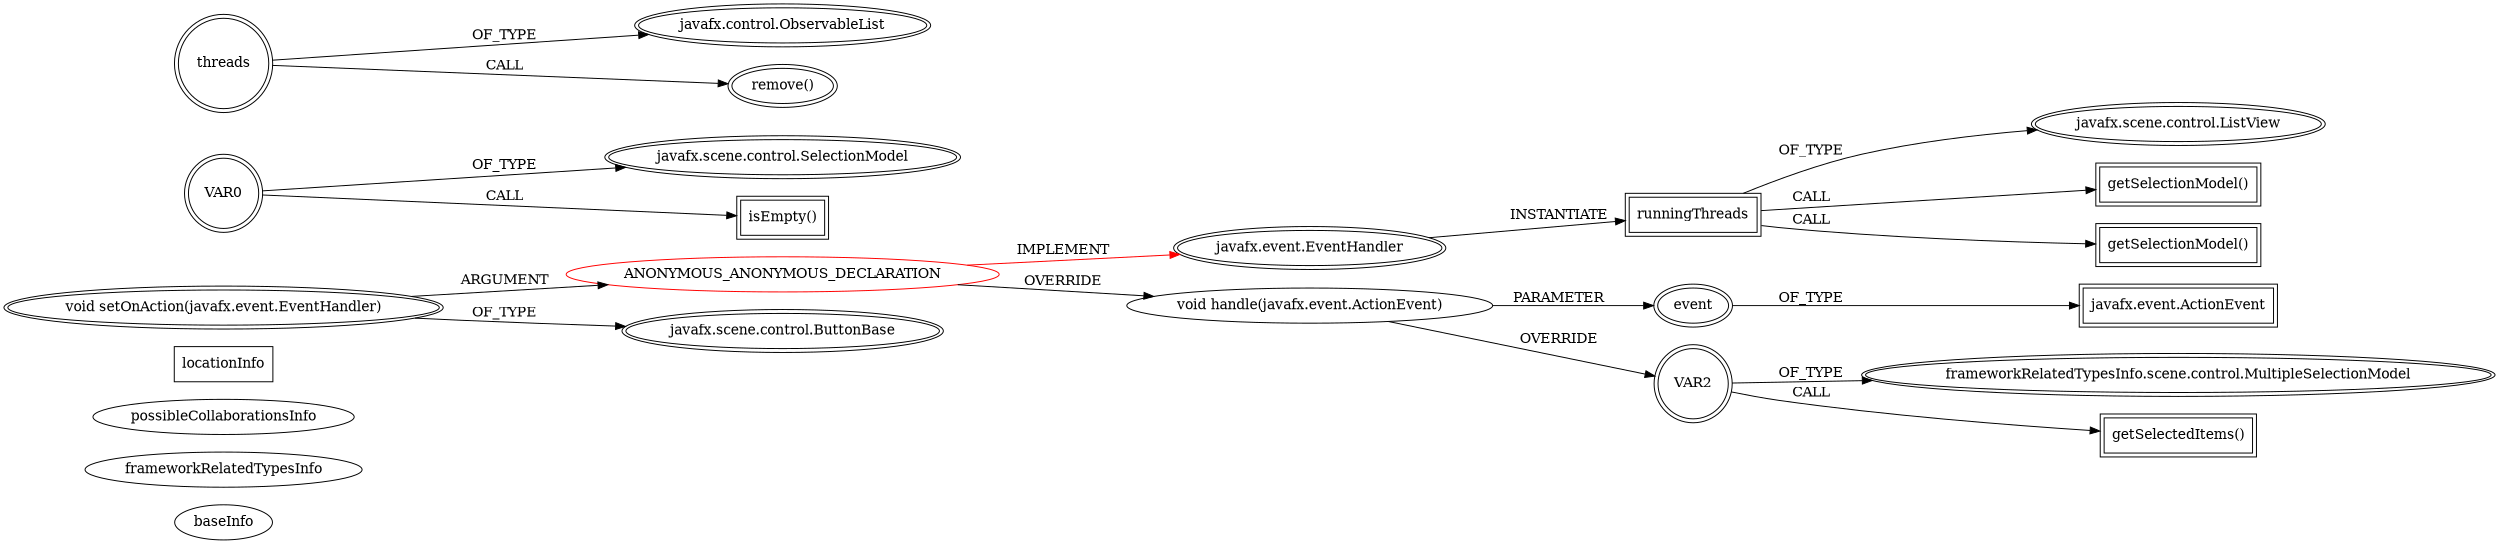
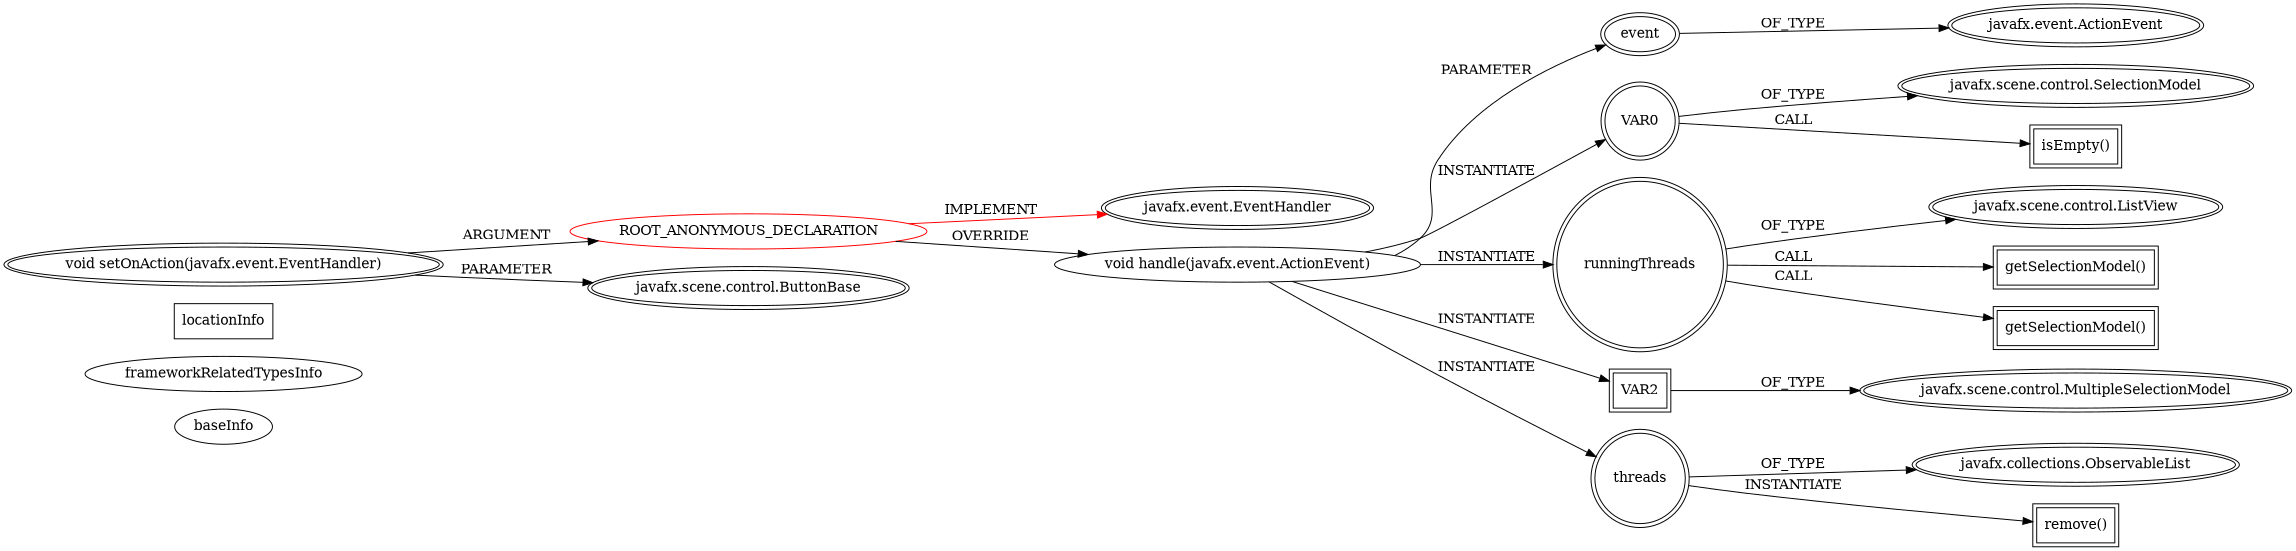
node "javafx.control.ObservableList": label "javafx.control.ObservableList" -> "javafx.collections.ObservableList"
edge "threads" -> "remove()": label "CALL" -> "INSTANTIATE"
node "remove()": shape ellipse -> box
edge "void handle(javafx.event.ActionEvent)" -> "VAR0": added, label "INSTANTIATE"
node "runningThreads": shape box -> circle
edge "javafx.event.EventHandler" -> "runningThreads": now "void handle(javafx.event.ActionEvent)" -> "runningThreads"
node "ANONYMOUS_ANONYMOUS_DECLARATION": label "ANONYMOUS_ANONYMOUS_DECLARATION" -> "ROOT_ANONYMOUS_DECLARATION"
node "javafx.event.ActionEvent": shape box -> ellipse
edge "void setOnAction(javafx.event.EventHandler)" -> "javafx.scene.control.ButtonBase": label "OF_TYPE" -> "PARAMETER"
edge "void handle(javafx.event.ActionEvent)" -> "VAR2": label "OVERRIDE" -> "INSTANTIATE"
edge "void handle(javafx.event.ActionEvent)" -> "threads": added, label "INSTANTIATE"
node "frameworkRelatedTypesInfo.scene.control.MultipleSelectionModel": label "frameworkRelatedTypesInfo.scene.control.MultipleSelectionModel" -> "javafx.scene.control.MultipleSelectionModel"
node "VAR2": shape circle -> box
node "possibleCollaborationsInfo": removed
node "getSelectedItems()": removed
